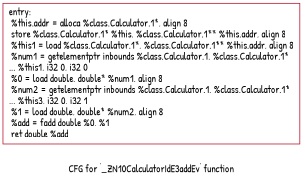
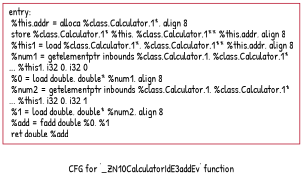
node "entry:": text "... %this3, i32 0, i32 1" -> "... %this1, i32 0, i32 1"
